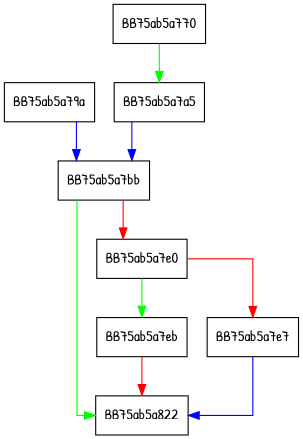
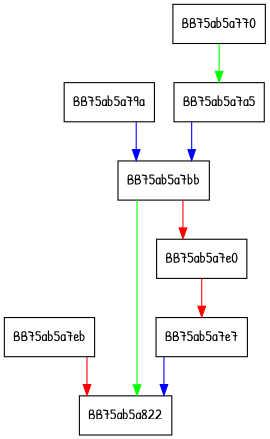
edge "BB75ab5a7e0" -> "BB75ab5a7eb": removed
